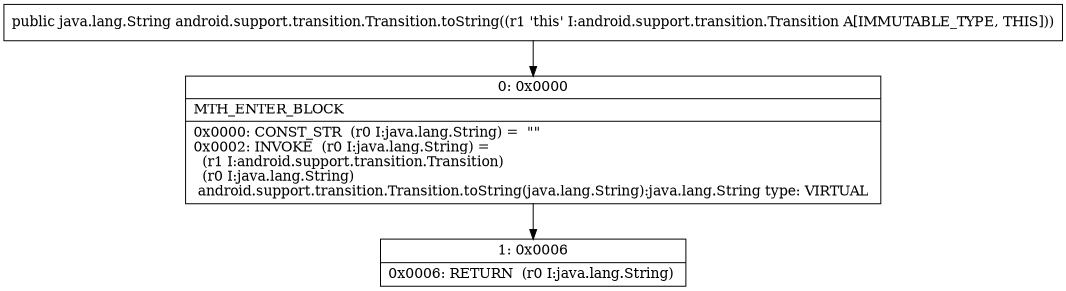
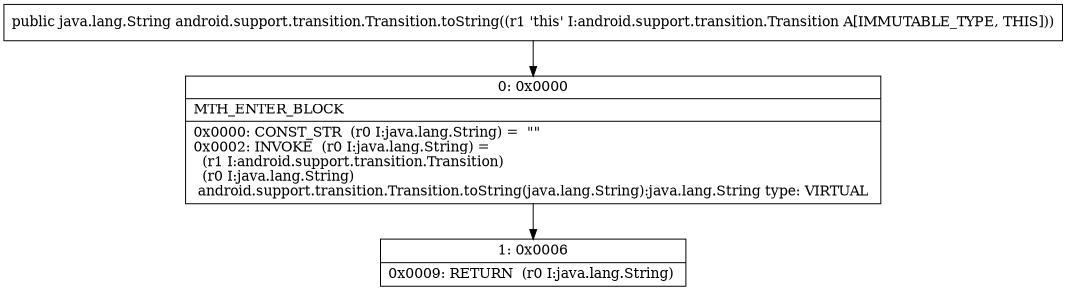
node "1: 0x0006": text "0x0006: RETURN  (r0 I:java.lang.String)" -> "0x0009: RETURN  (r0 I:java.lang.String)"
